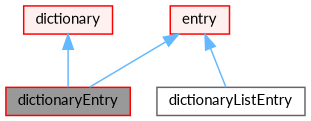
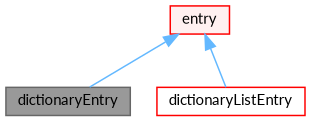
node "dictionary": removed
node "dictionaryEntry": color red -> gray40
node "dictionaryListEntry": color gray40 -> red
